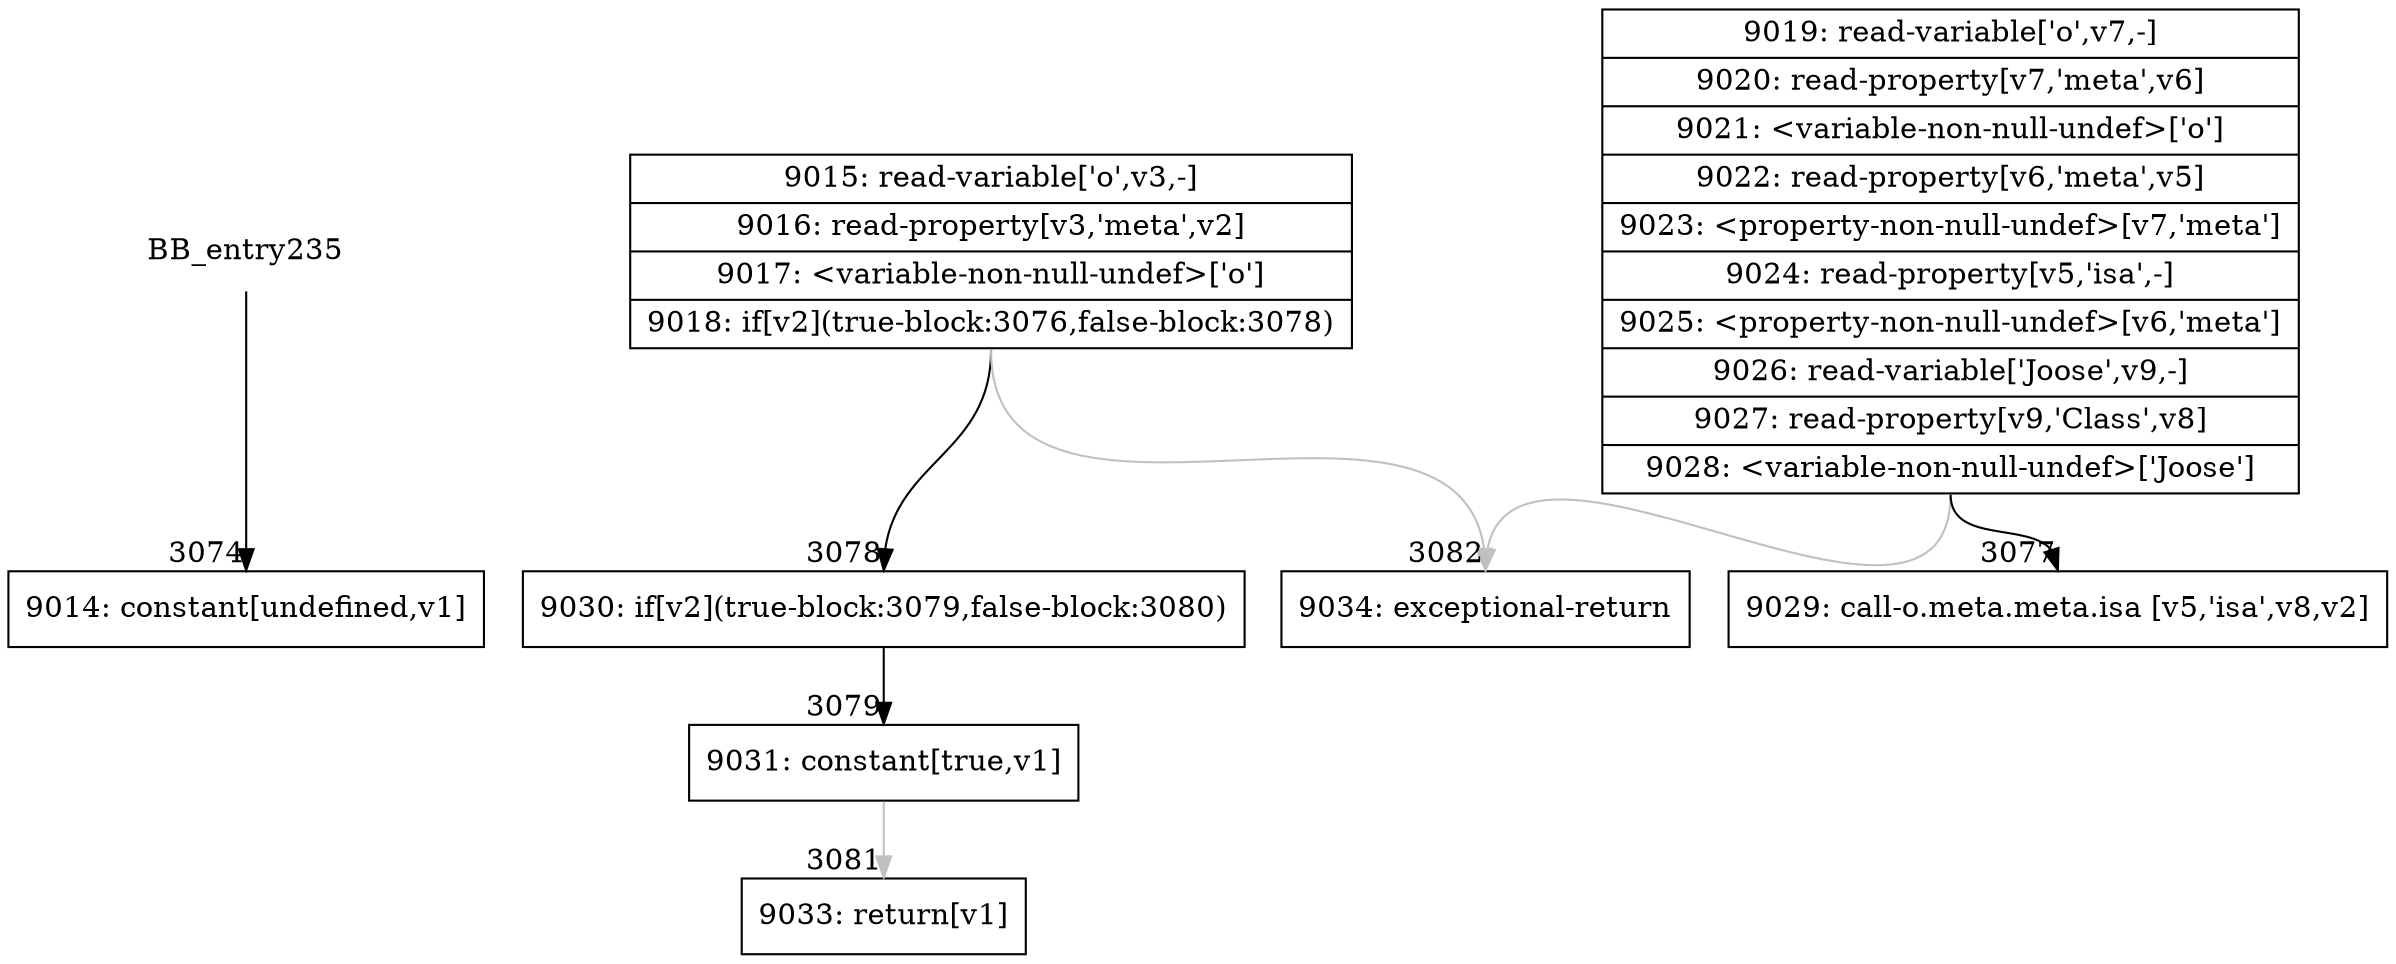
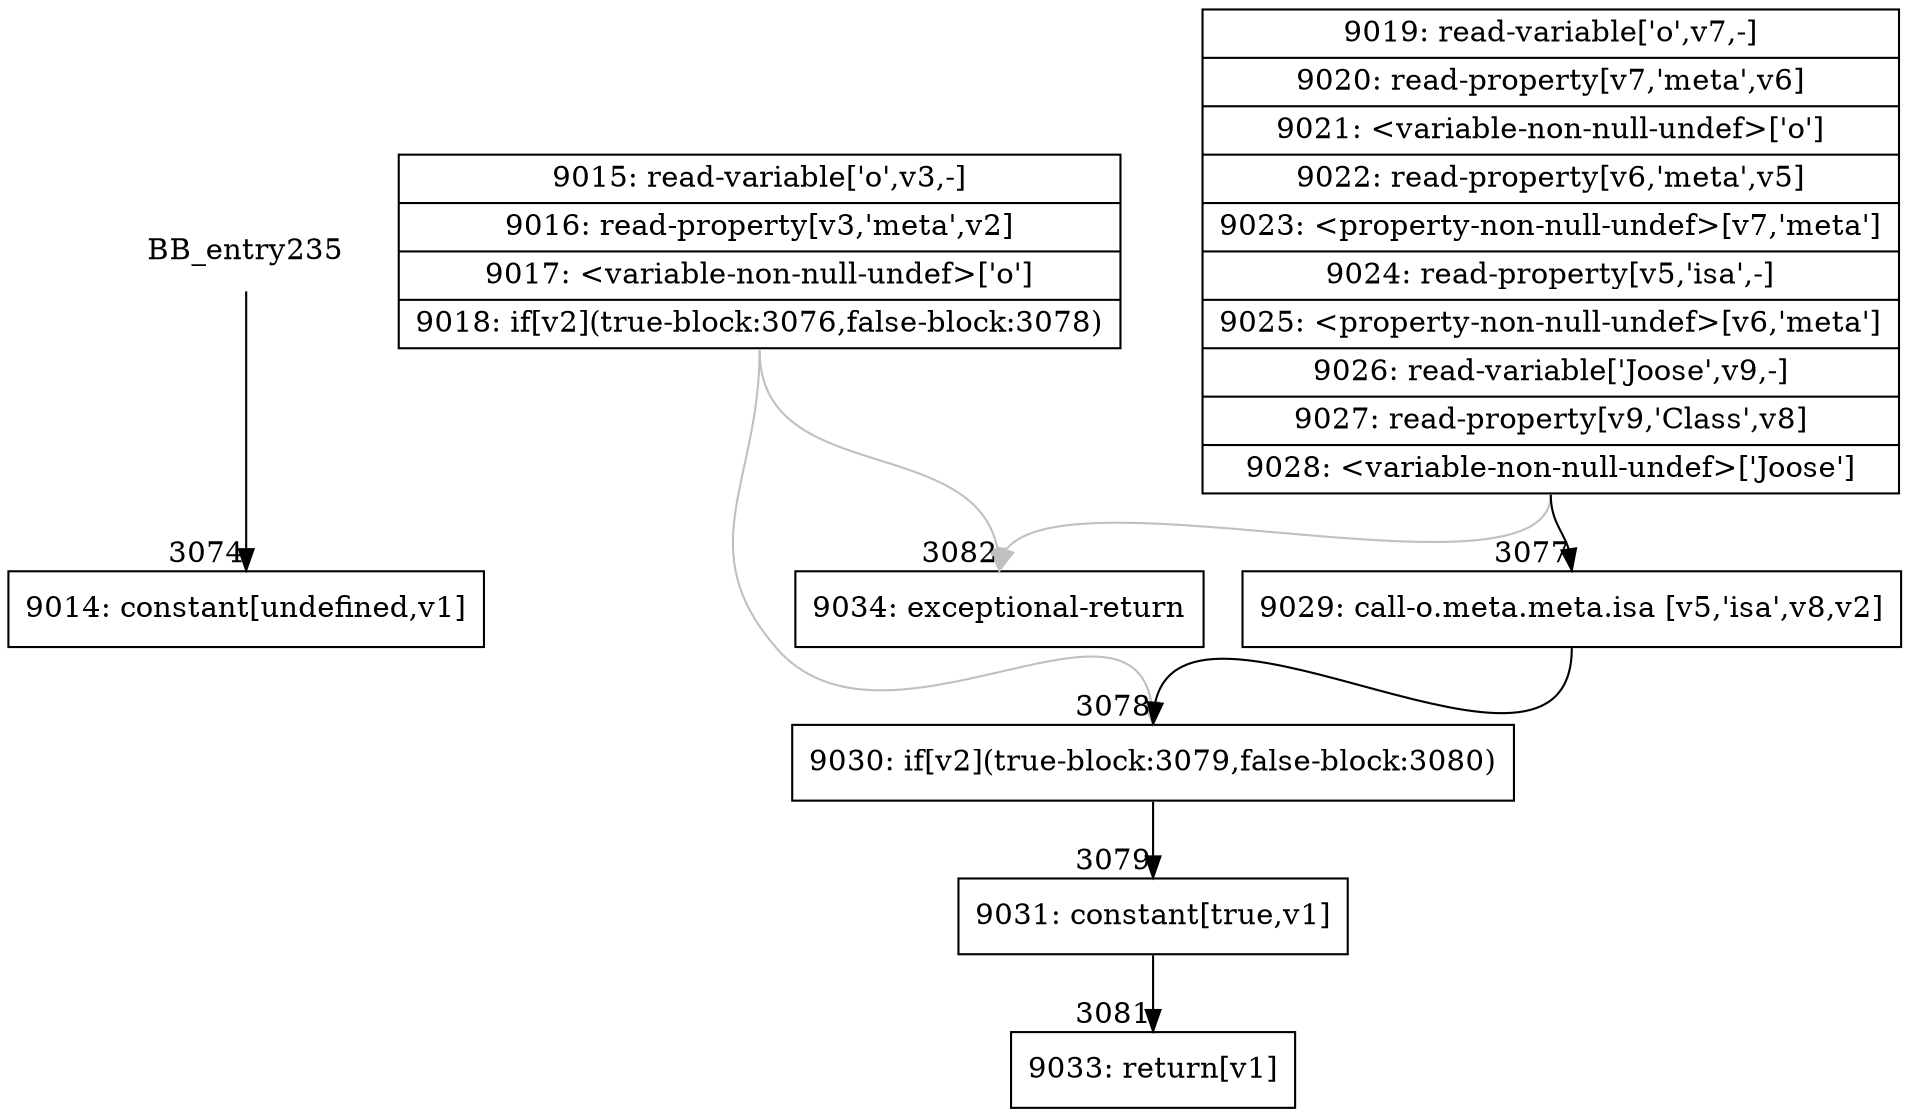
edge "9015: read-variable['o',v3,-]" -> "9030: if[v2](true-block:3079,false-block:3080)": color black -> gray
edge "9029: call-o.meta.meta.isa [v5,'isa',v8,v2]" -> "9030: if[v2](true-block:3079,false-block:3080)": added
edge "9031: constant[true,v1]" -> "9033: return[v1]": color gray -> black
